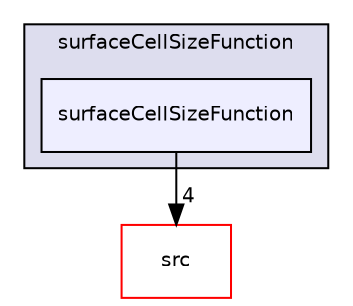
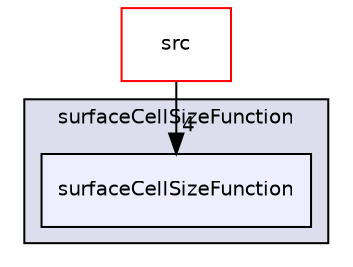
edge "surfaceCellSizeFunction" -> "src": reversed
